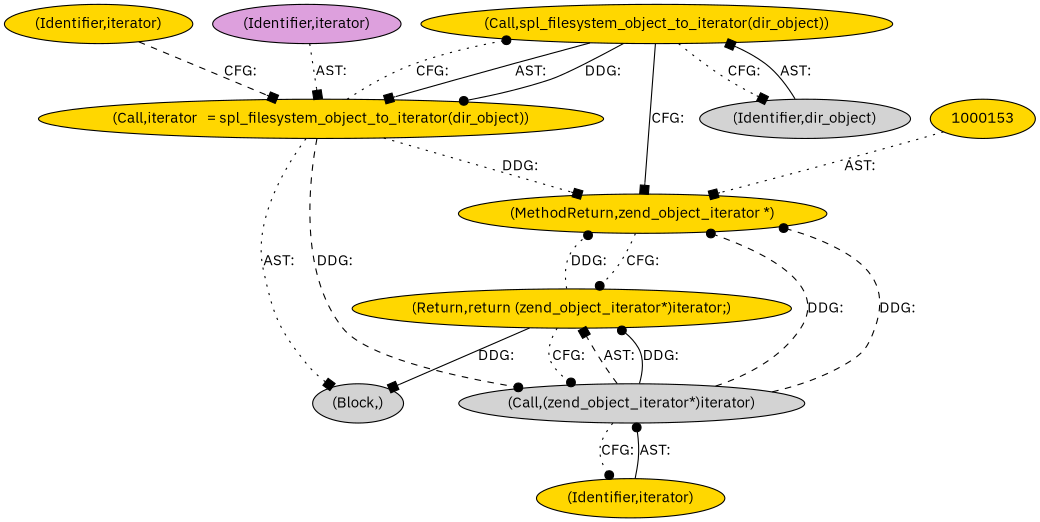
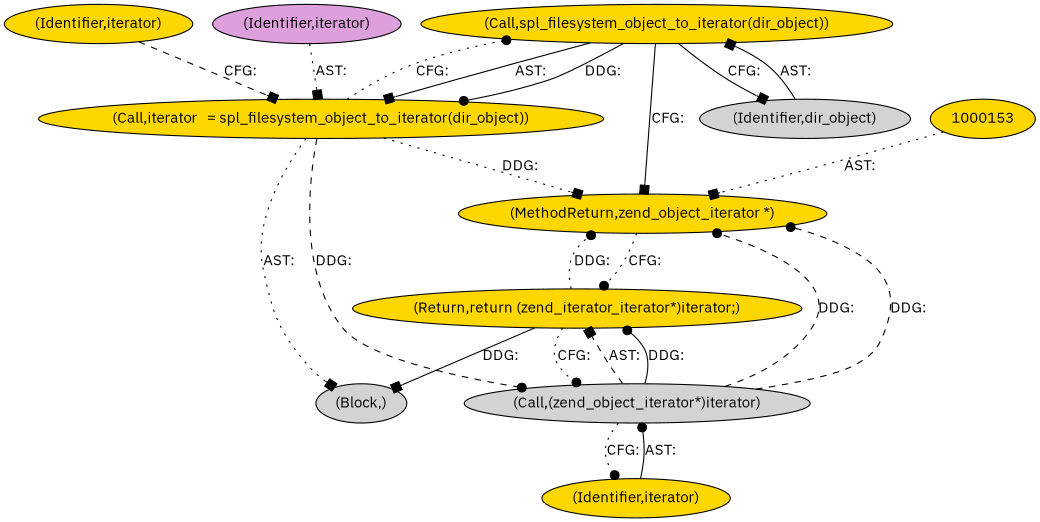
edge "(Call,spl_filesystem_object_to_iterator(dir_object))" -> "(Identifier,dir_object)": style dotted -> solid
node "(Return,return (zend_object_iterator*)iterator;)": label "(Return,return (zend_object_iterator*)iterator;)" -> "(Return,return (zend_iterator_iterator*)iterator;)"
